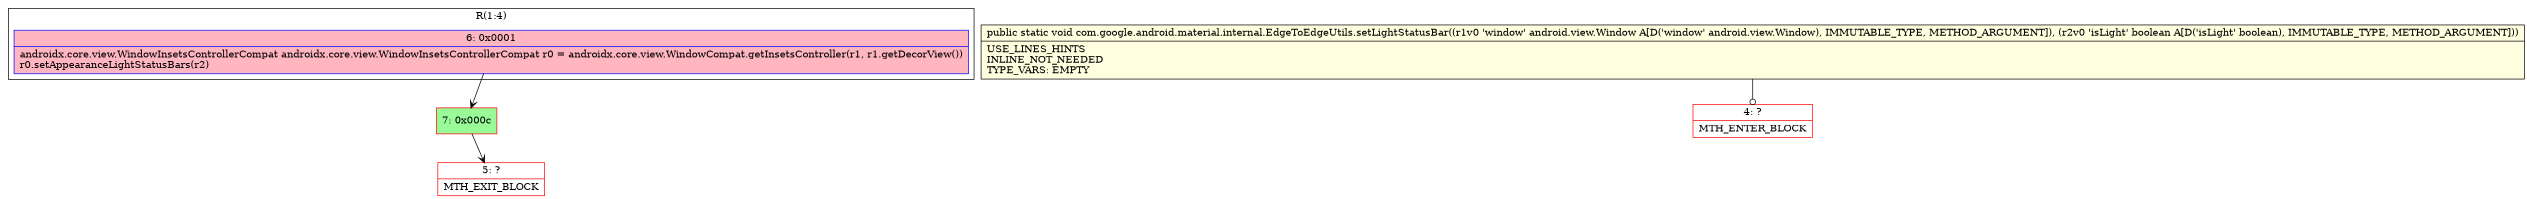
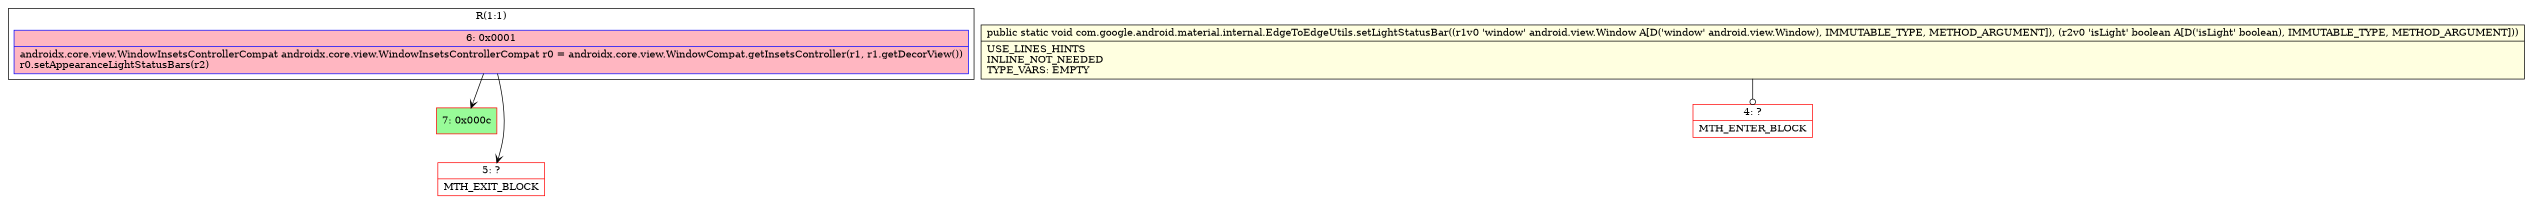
cluster "R(1:4)": label "R(1:4)" -> "R(1:1)"
edge "7: 0x000c" -> "5: ?": now "6: 0x0001" -> "5: ?"
